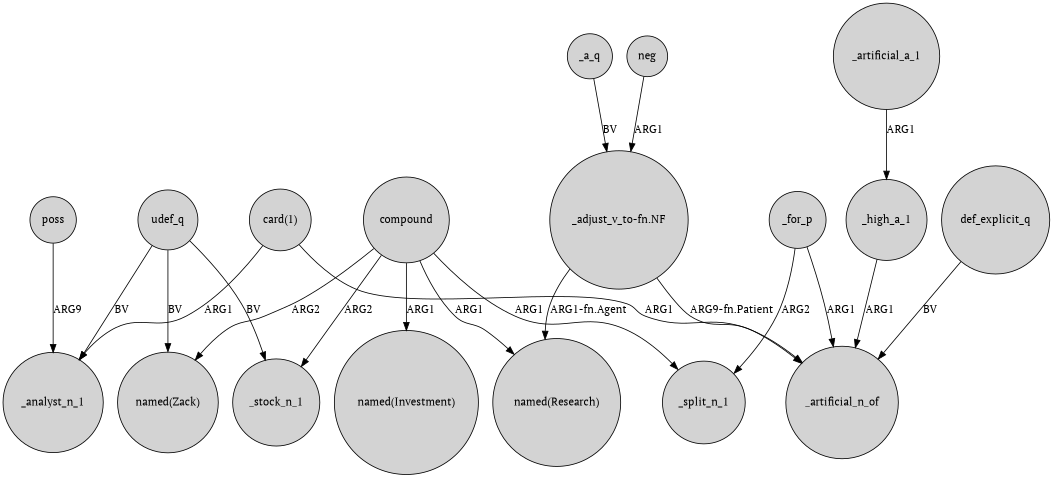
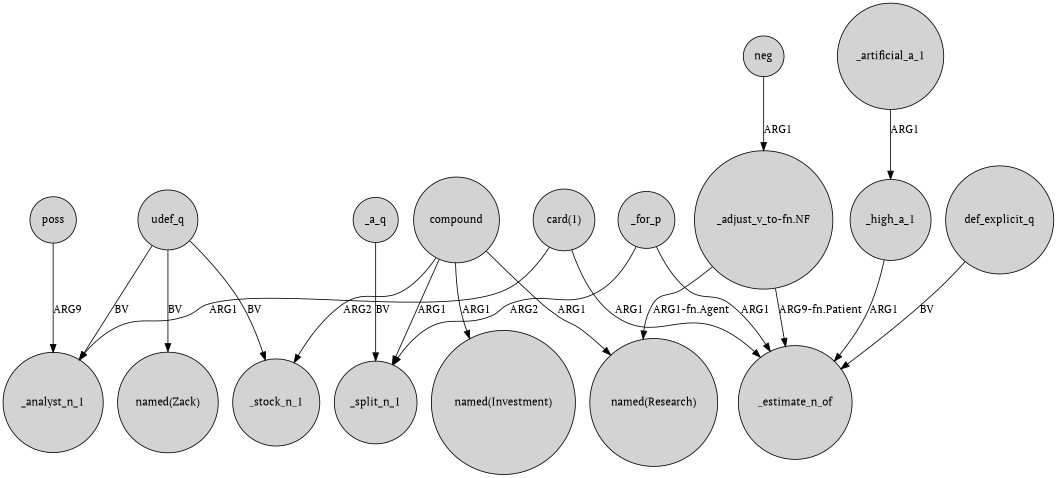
edge "_a_q" -> "_adjust_v_to-fn.NF": now "_a_q" -> "_split_n_1"
edge "compound" -> "named(Zack)": removed, label "ARG2"
node "_artificial_n_of": label "_artificial_n_of" -> "_estimate_n_of"
